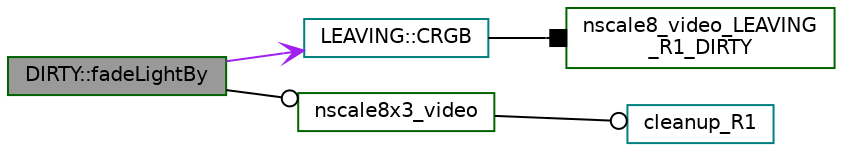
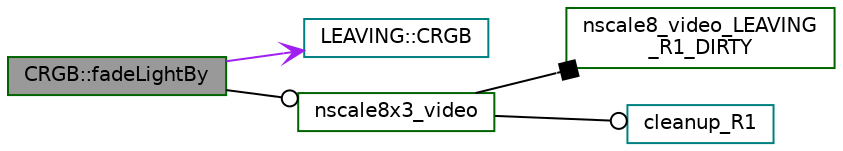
edge "LEAVING::CRGB" -> "nscale8_video_LEAVING _R1_DIRTY": now "nscale8x3_video" -> "nscale8_video_LEAVING _R1_DIRTY"
node "DIRTY::fadeLightBy": label "DIRTY::fadeLightBy" -> "CRGB::fadeLightBy"
